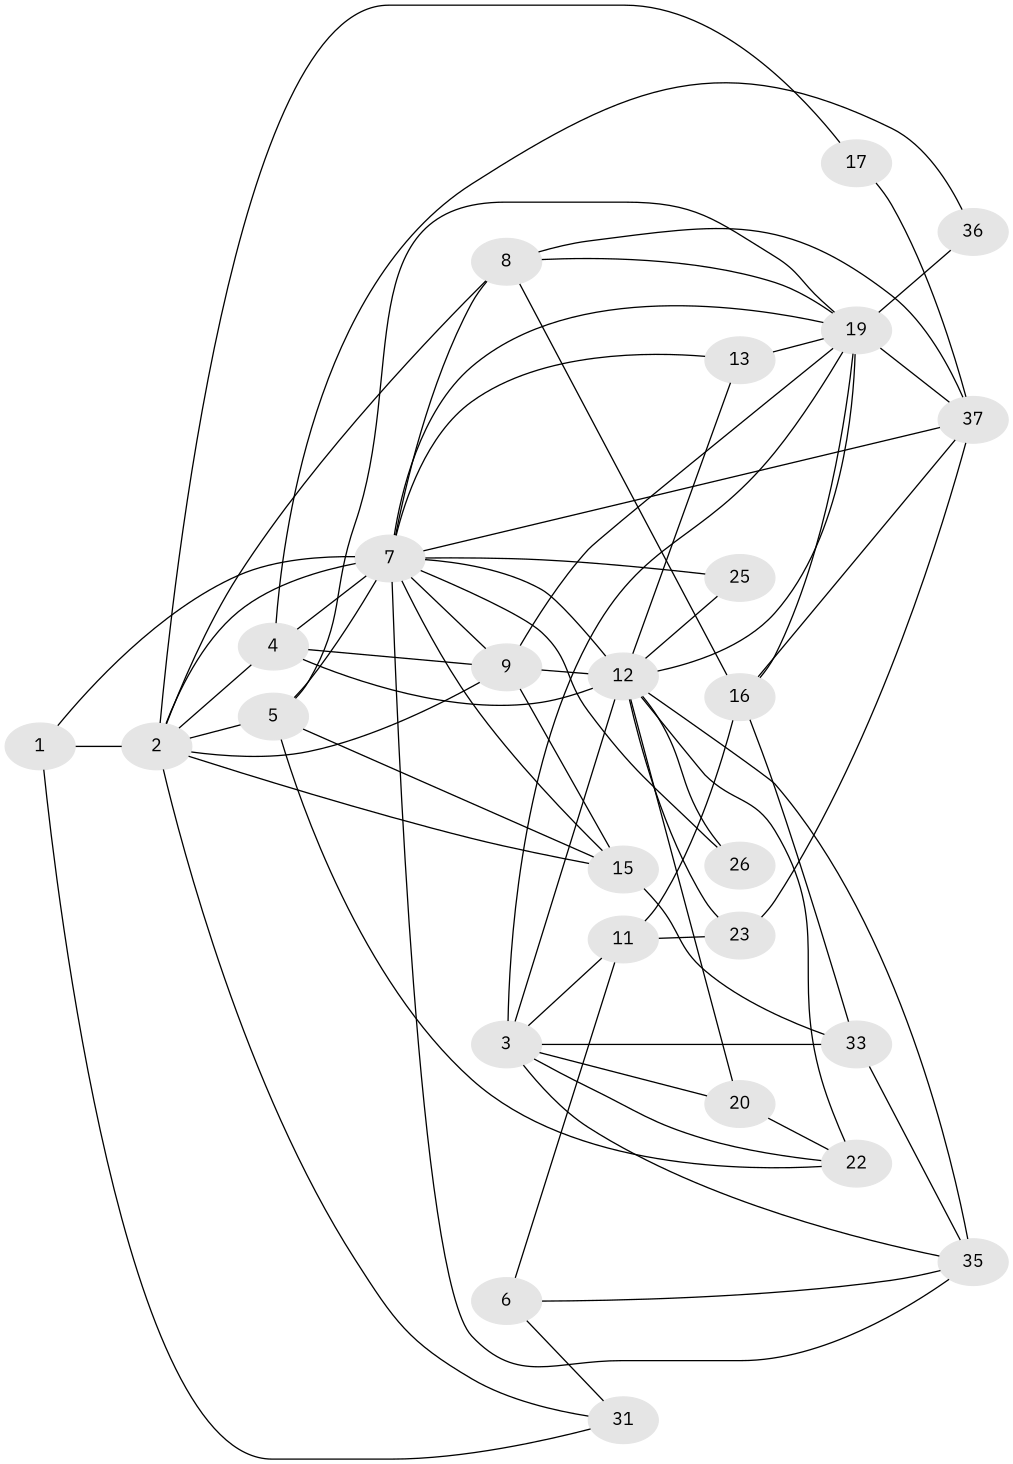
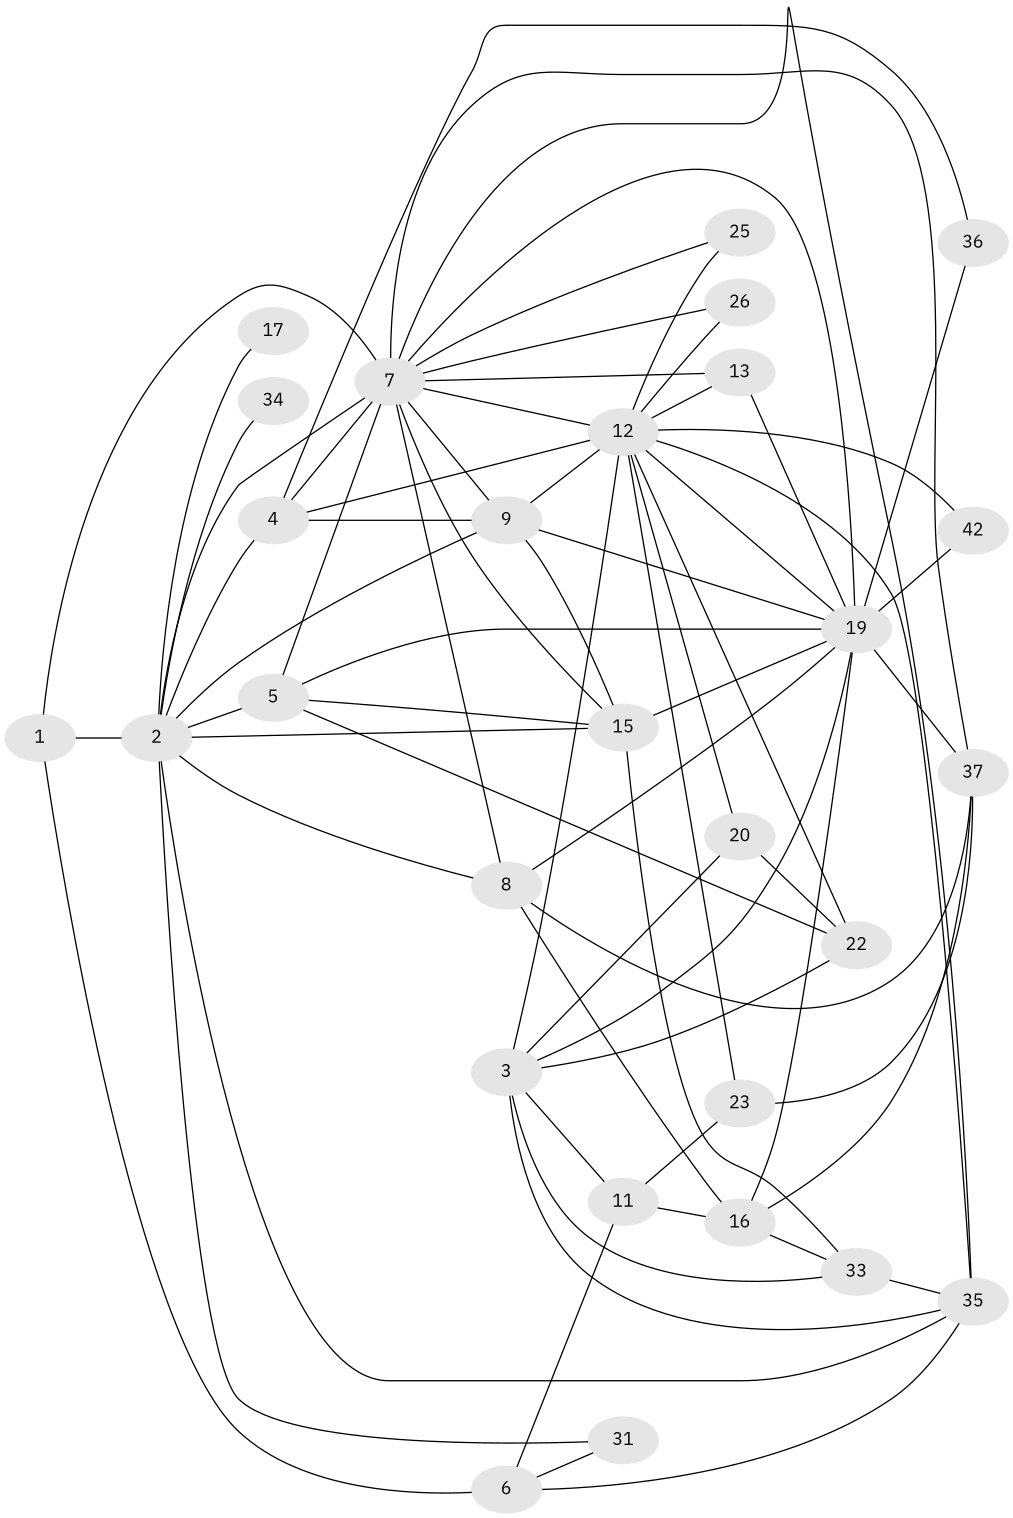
edge "17" -- "37": removed
node "34": added
node "42": added
edge "19" -- "15": added
edge "1" -- "31": now "1" -- "6"
edge "2" -- "35": added
